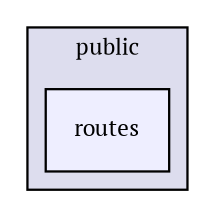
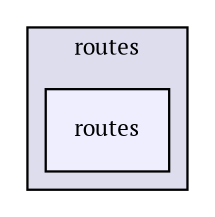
cluster "public": label "public" -> "routes"
